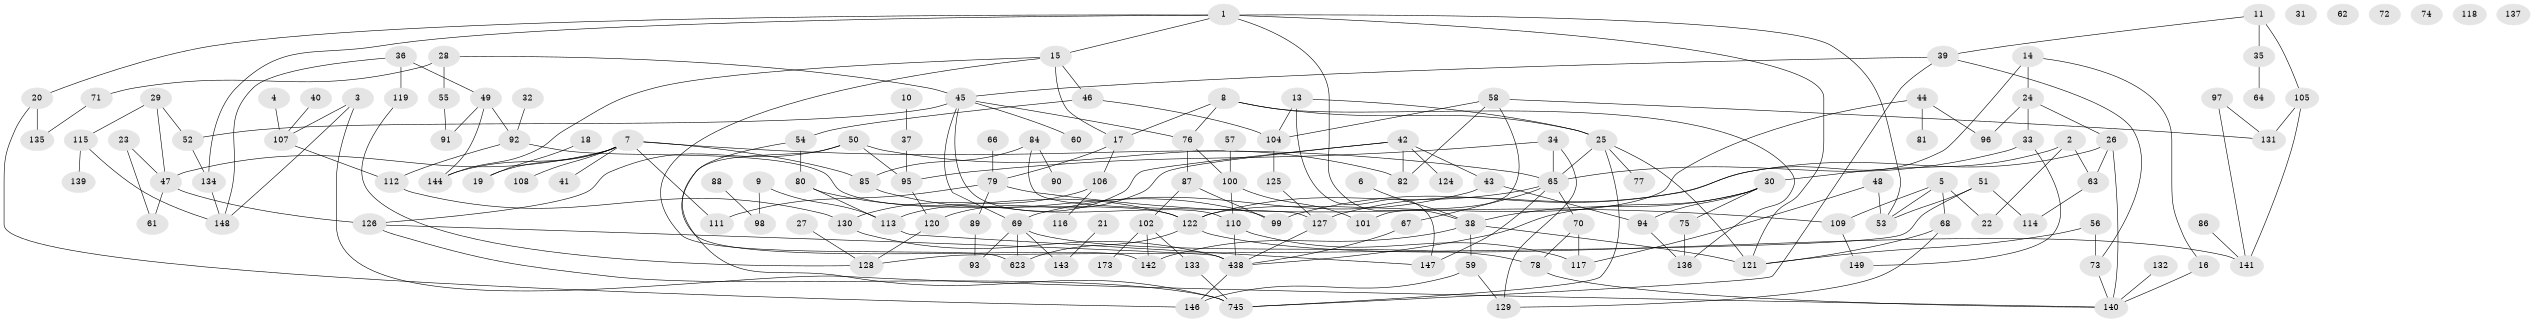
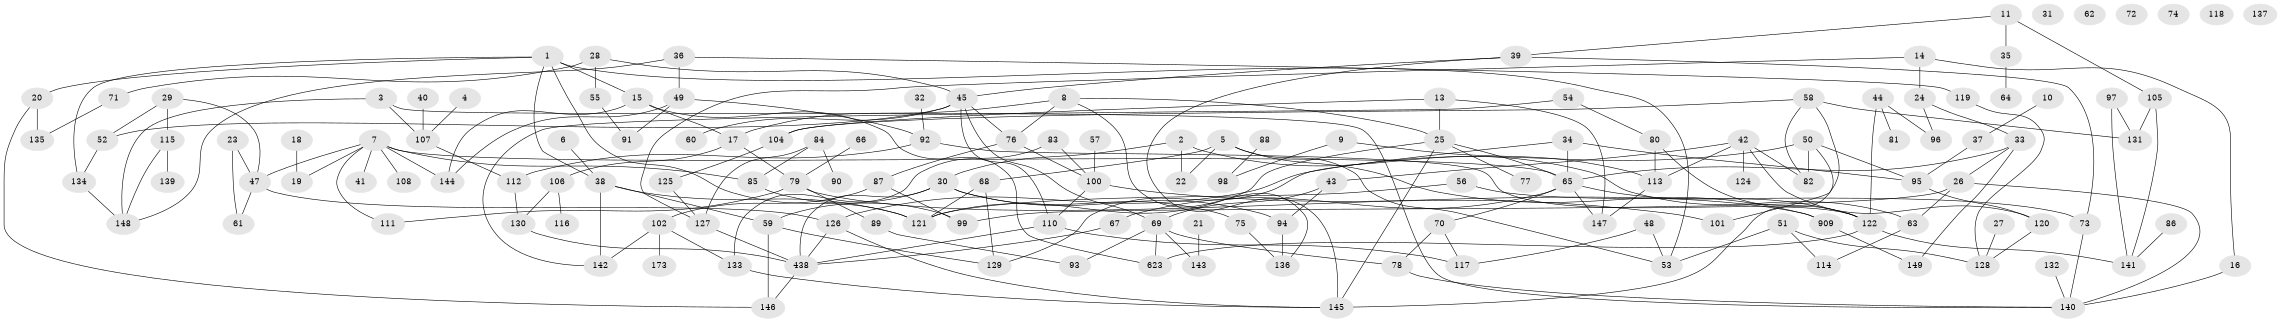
node "46": removed
edge "24" -- "26": now "33" -- "26"
node "83": added
edge "30" -- "38": now "30" -- "59"
node "109": label "109" -> "909"
node "745": label "745" -> "145"
